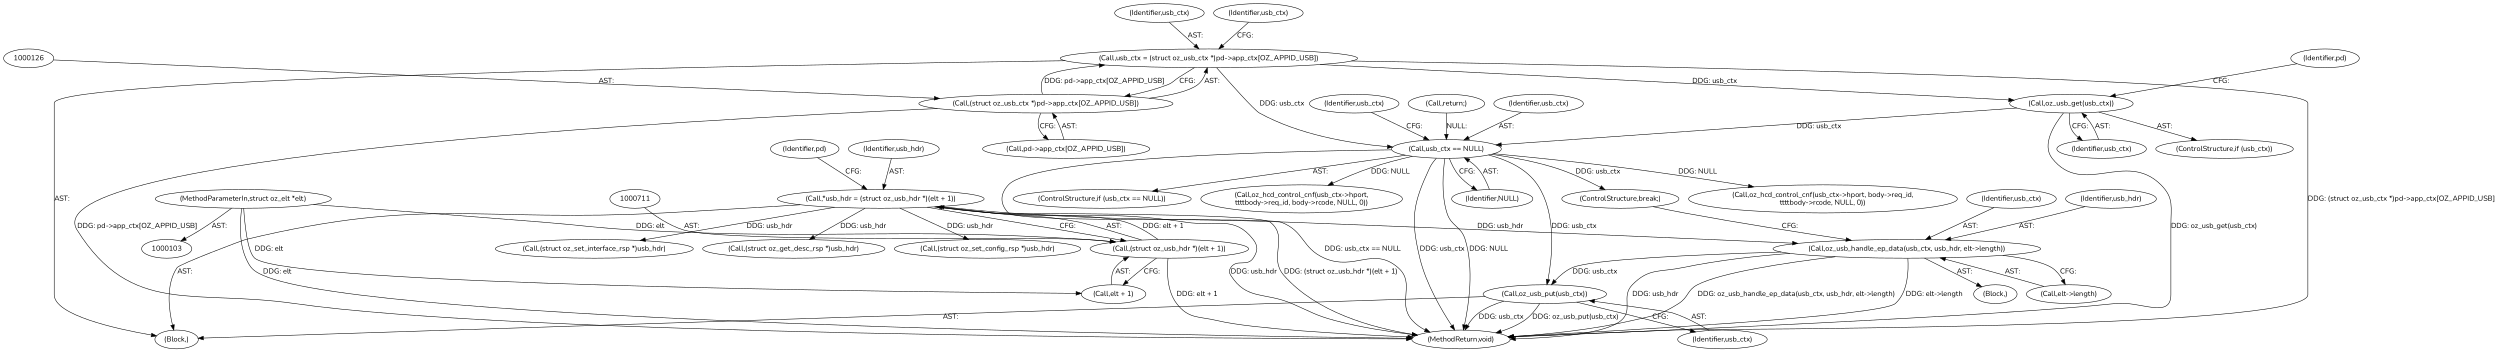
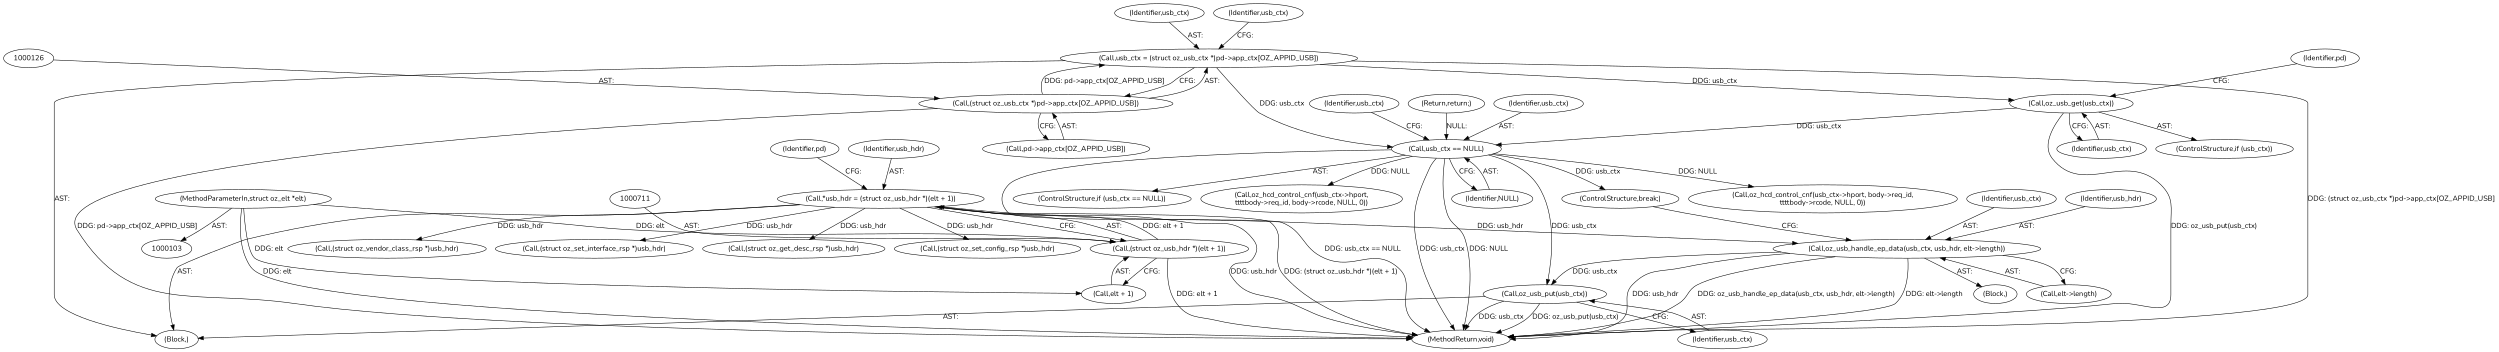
node "(Call,return;)": label "(Call,return;)" -> "(Return,return;)"
edge "(Call,oz_usb_get(usb_ctx))" -> "(MethodReturn,void)": label "DDG: oz_usb_get(usb_ctx)" -> "DDG: oz_usb_put(usb_ctx)"
node "(Call,(struct oz_vendor_class_rsp *)usb_hdr)": added
